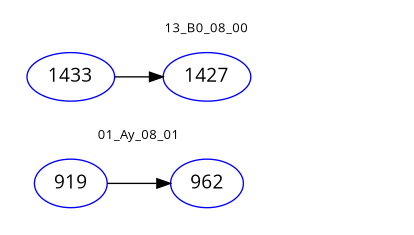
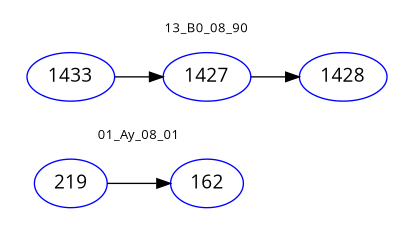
cluster "13_B0_08_00": label "13_B0_08_00" -> "13_B0_08_90"
node "1428": added
node "919": label "919" -> "219"
node "962": label "962" -> "162"
